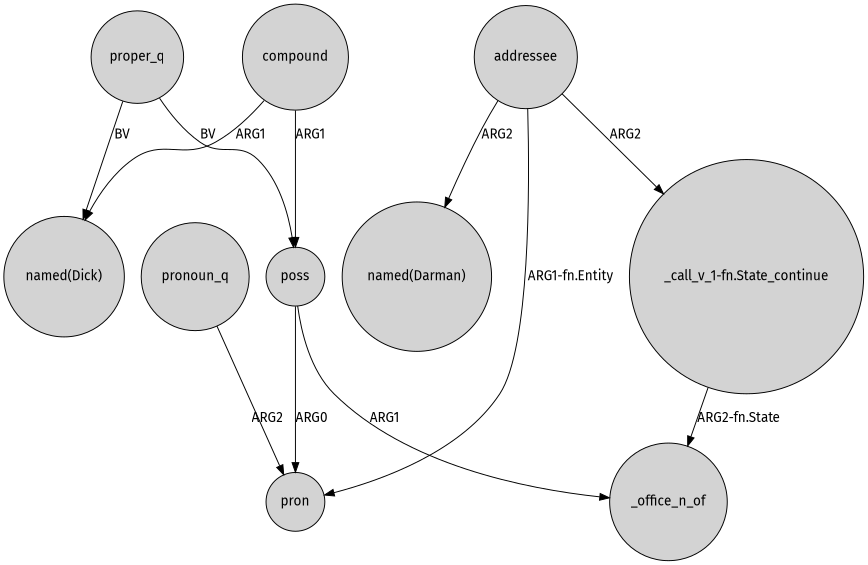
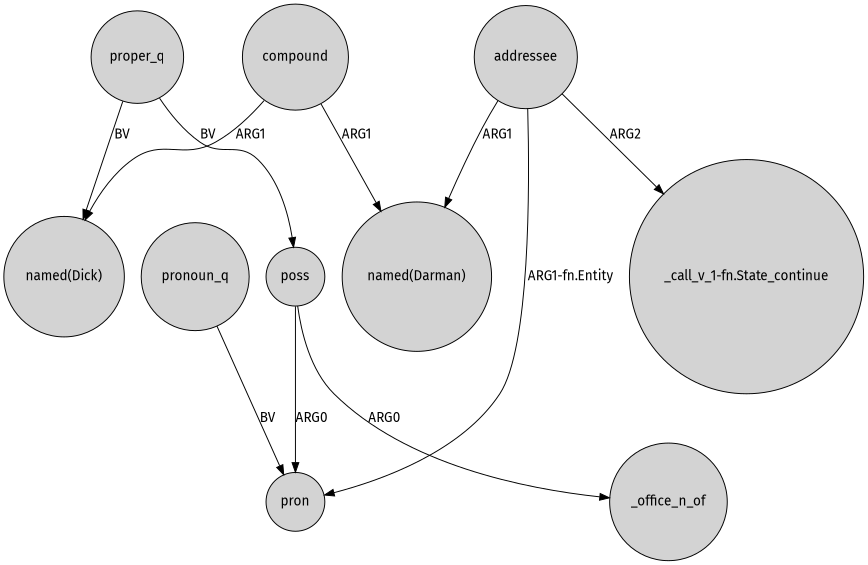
edge "addressee" -> "named(Darman)": label "ARG2" -> "ARG1"
edge "compound" -> "poss": now "compound" -> "named(Darman)"
edge "_call_v_1-fn.State_continue" -> "_office_n_of": removed, label "ARG2-fn.State"
edge "pronoun_q" -> "pron": label "ARG2" -> "BV"
edge "poss" -> "_office_n_of": label "ARG1" -> "ARG0"
